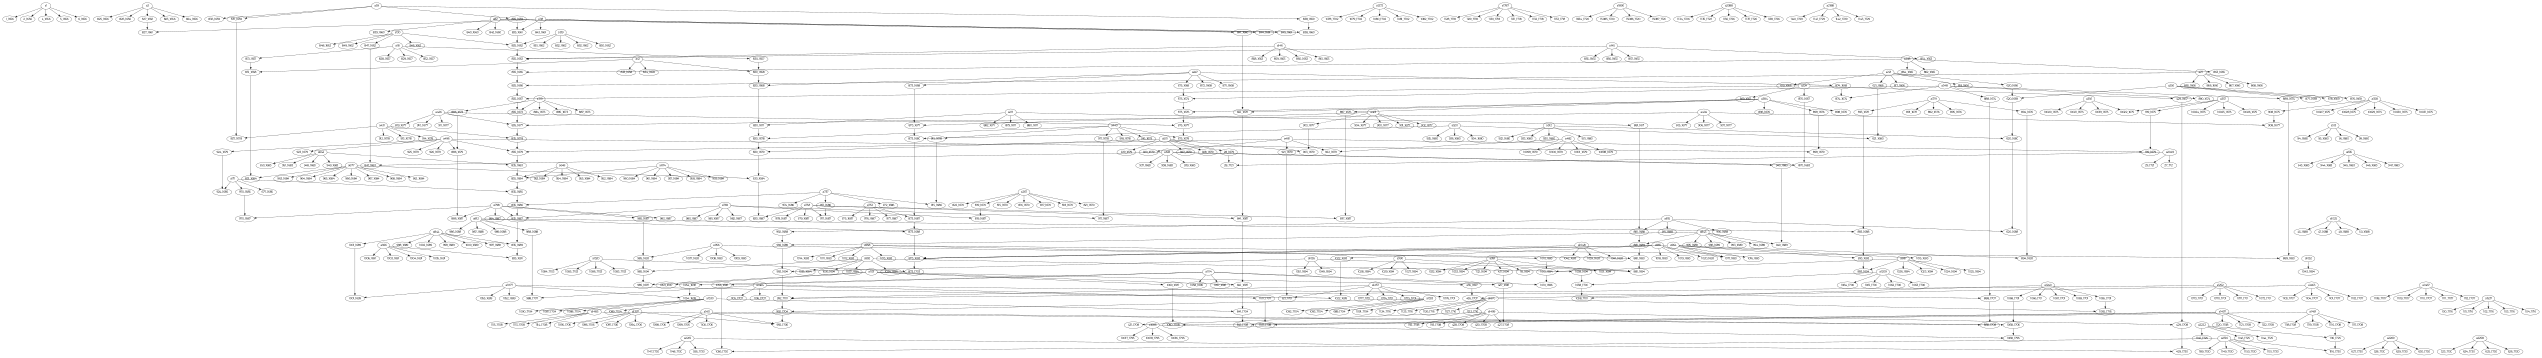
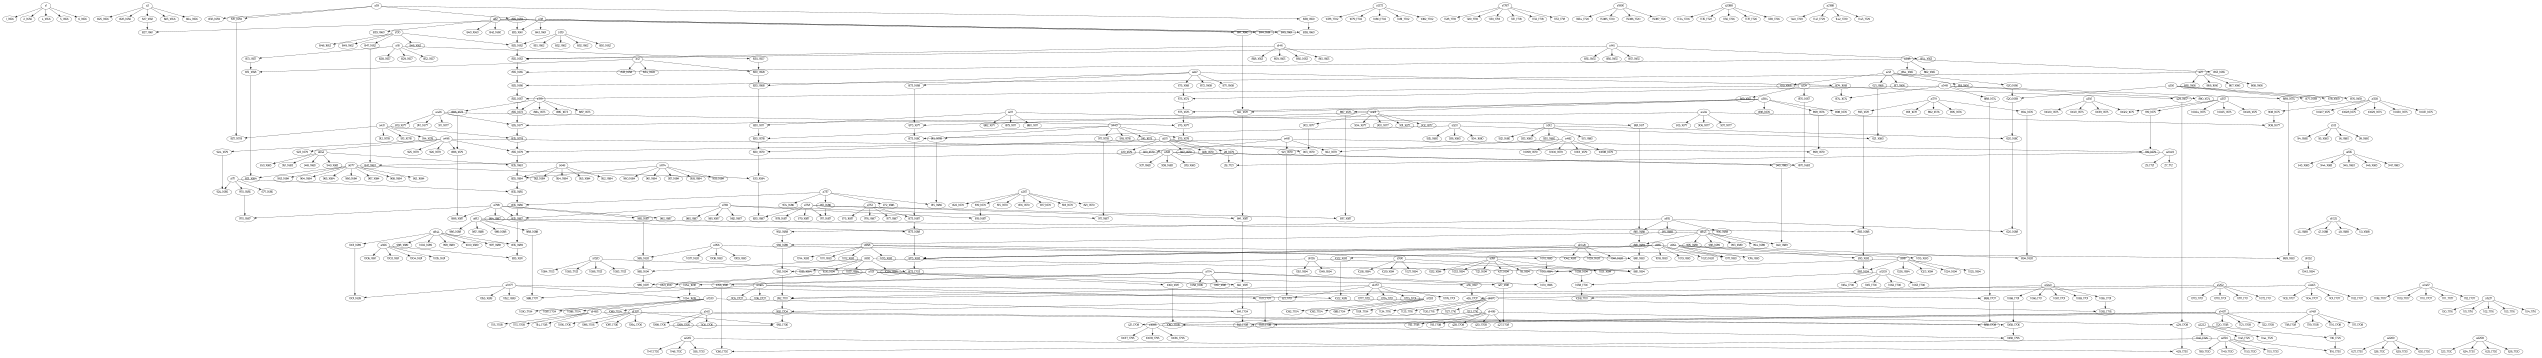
edge "a1411" -> "992_1706": now "1098_1706" -> "992_1706"
